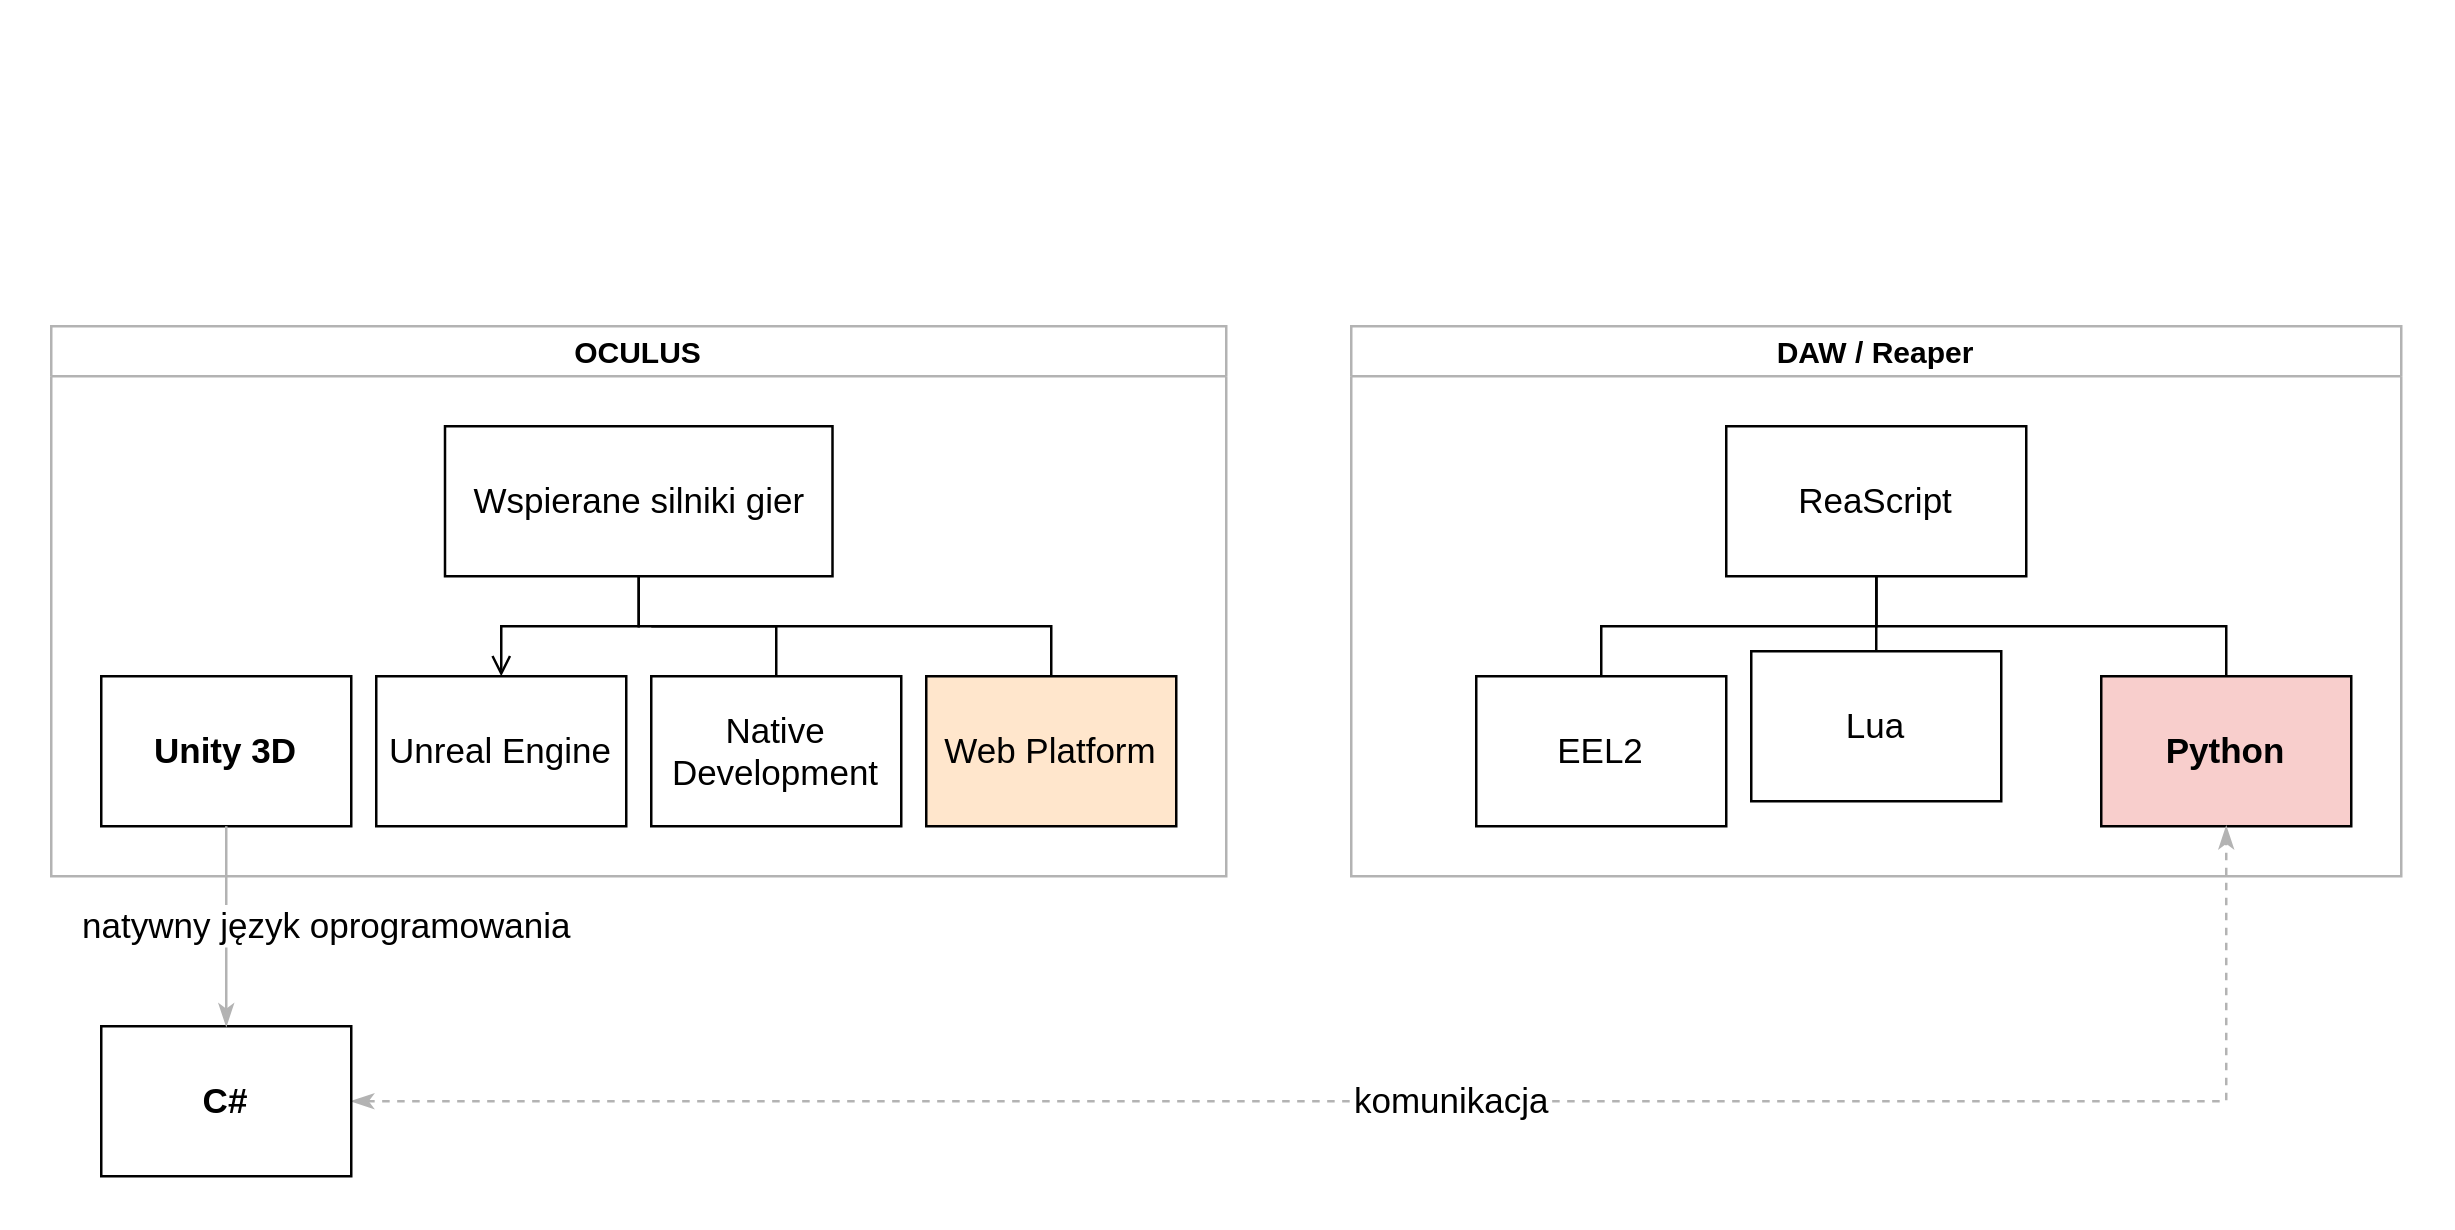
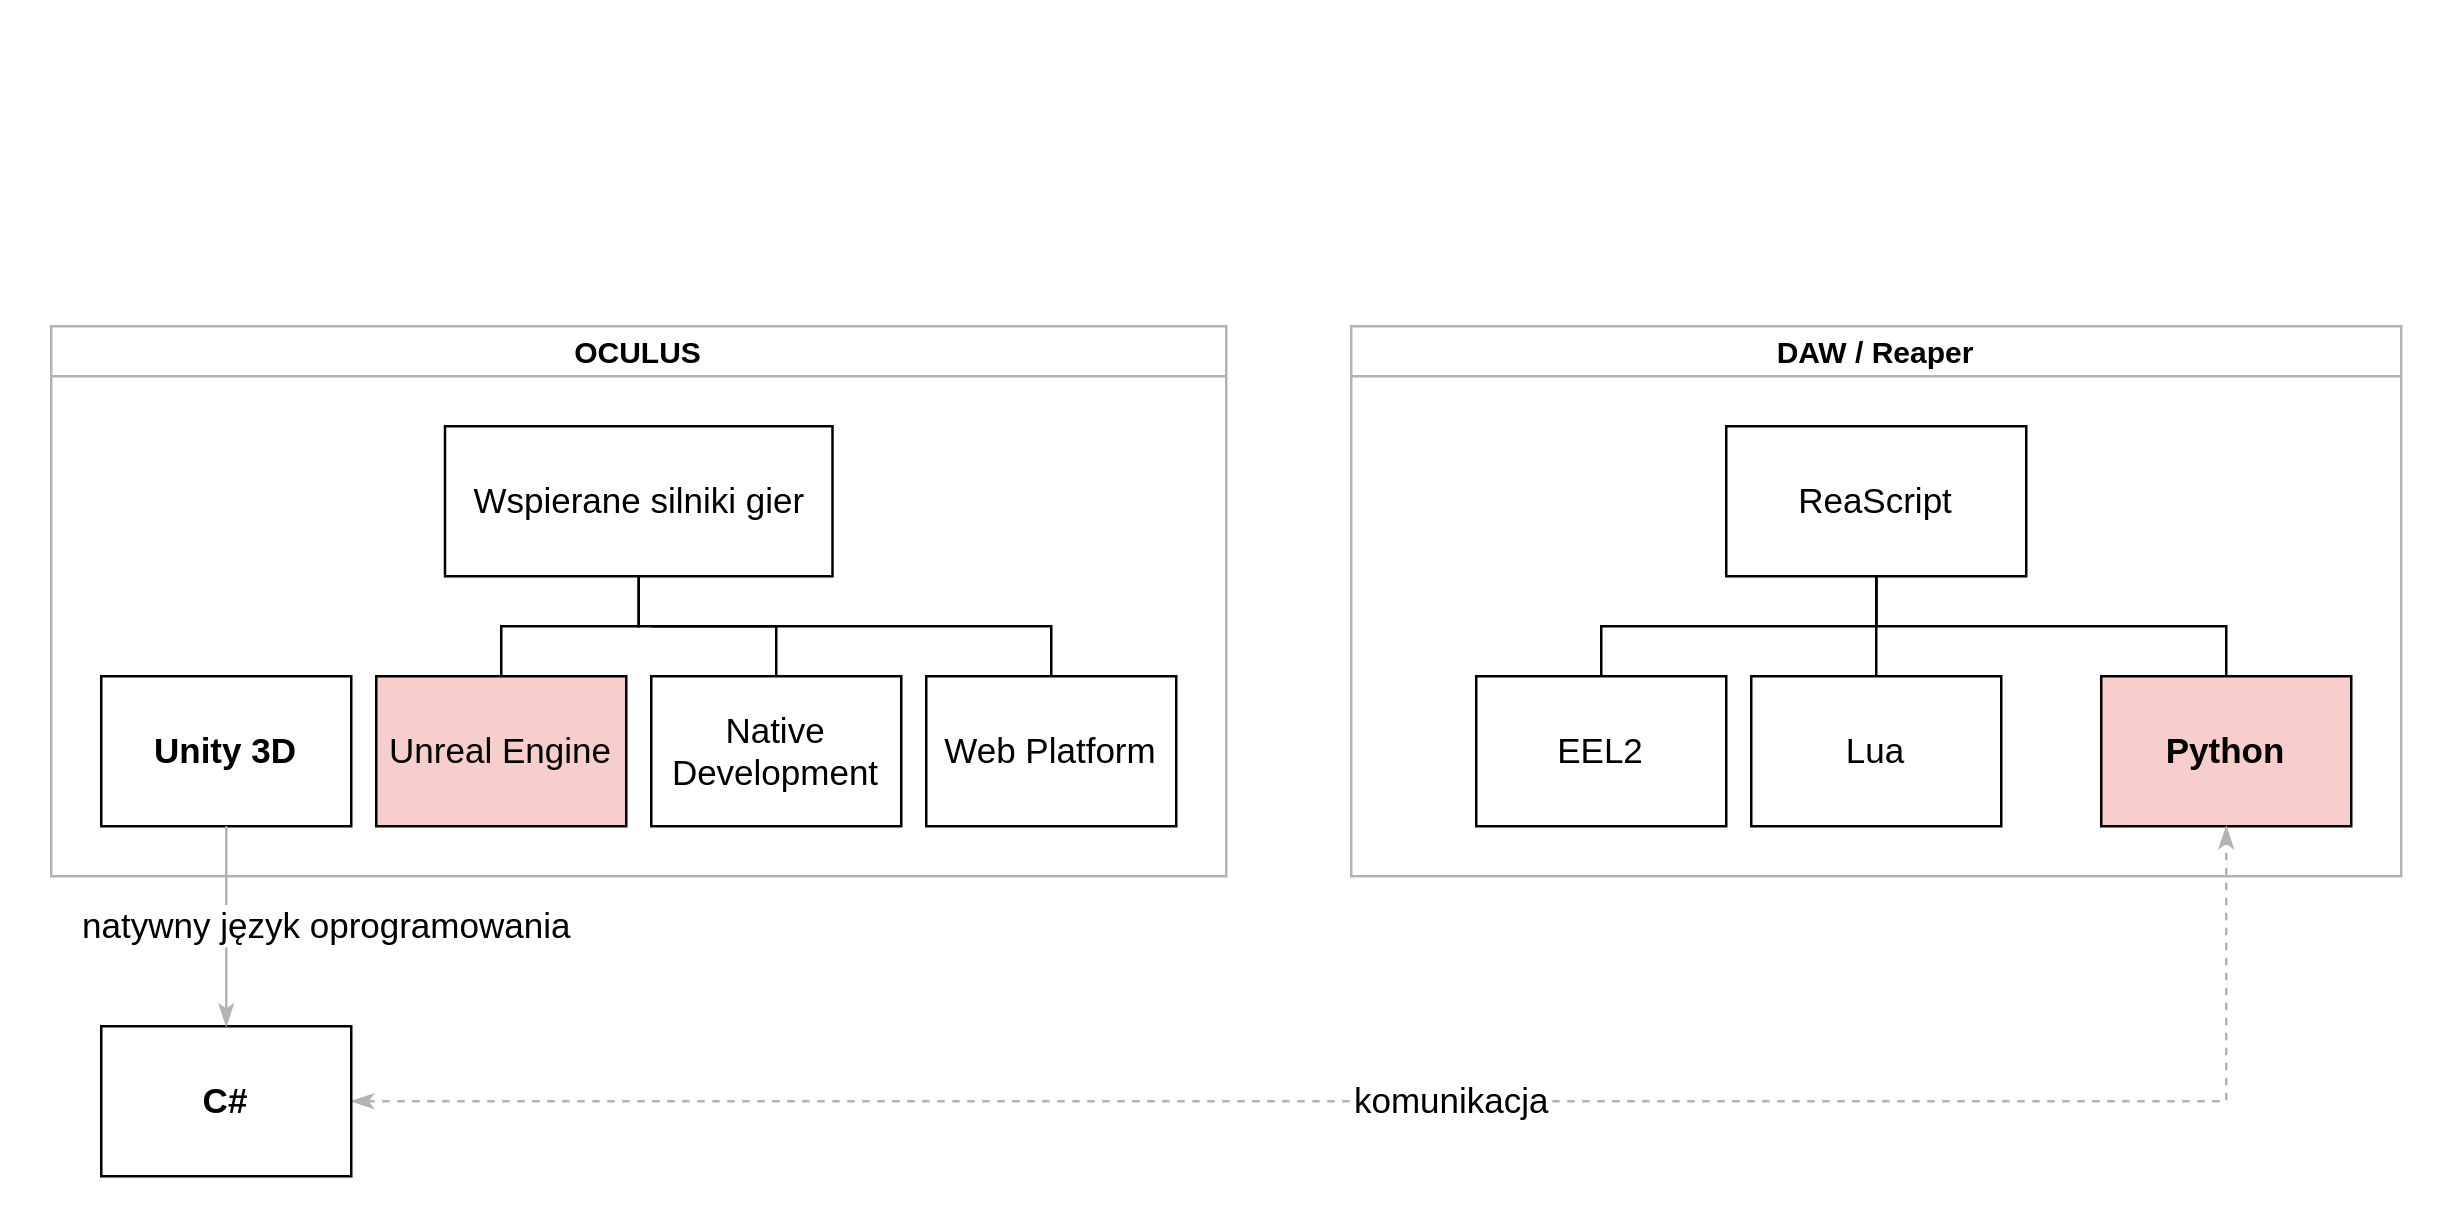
edge "Wspierane silniki gier" -> "Unreal Engine": arrowhead open -> none
node "Lua": moved (1876, 726) -> (1876, 751)
node "Unreal Engine": fillcolor #ffffff -> #f8cecc
node "Web Platform": fillcolor #ffe6cc -> #ffffff
